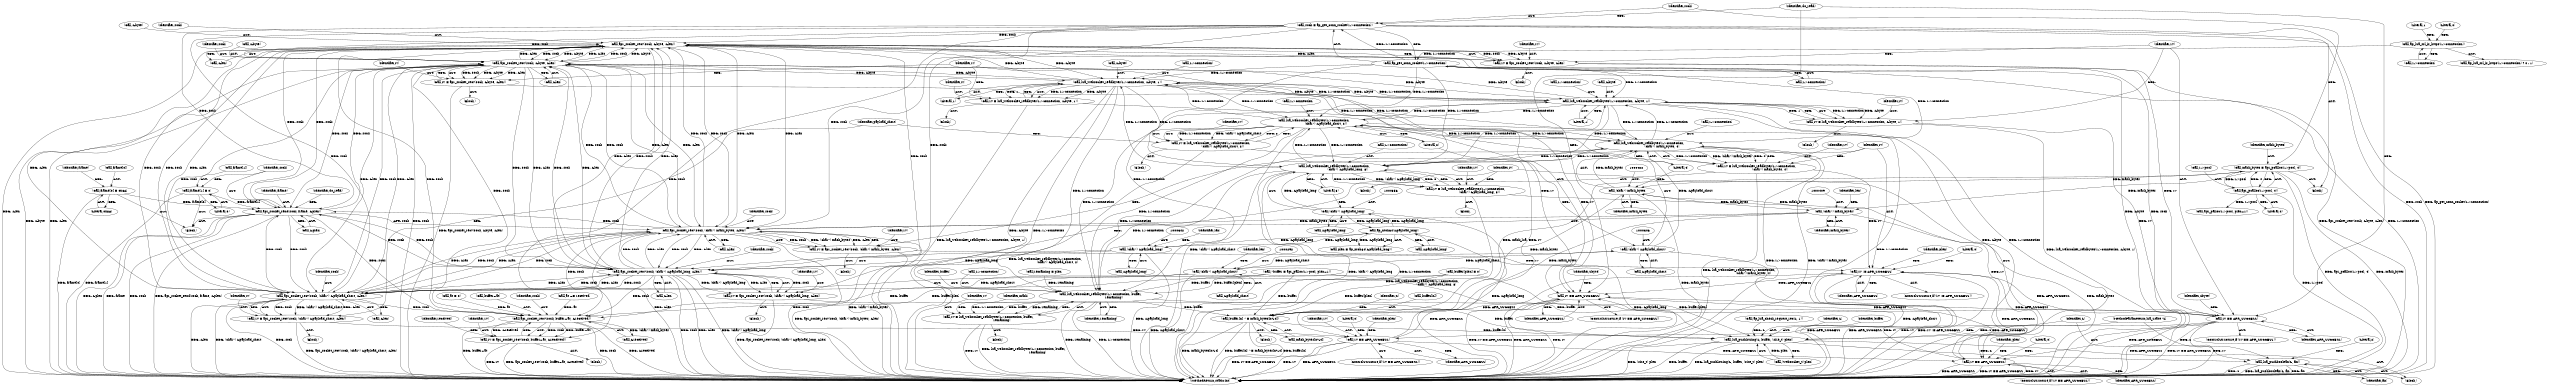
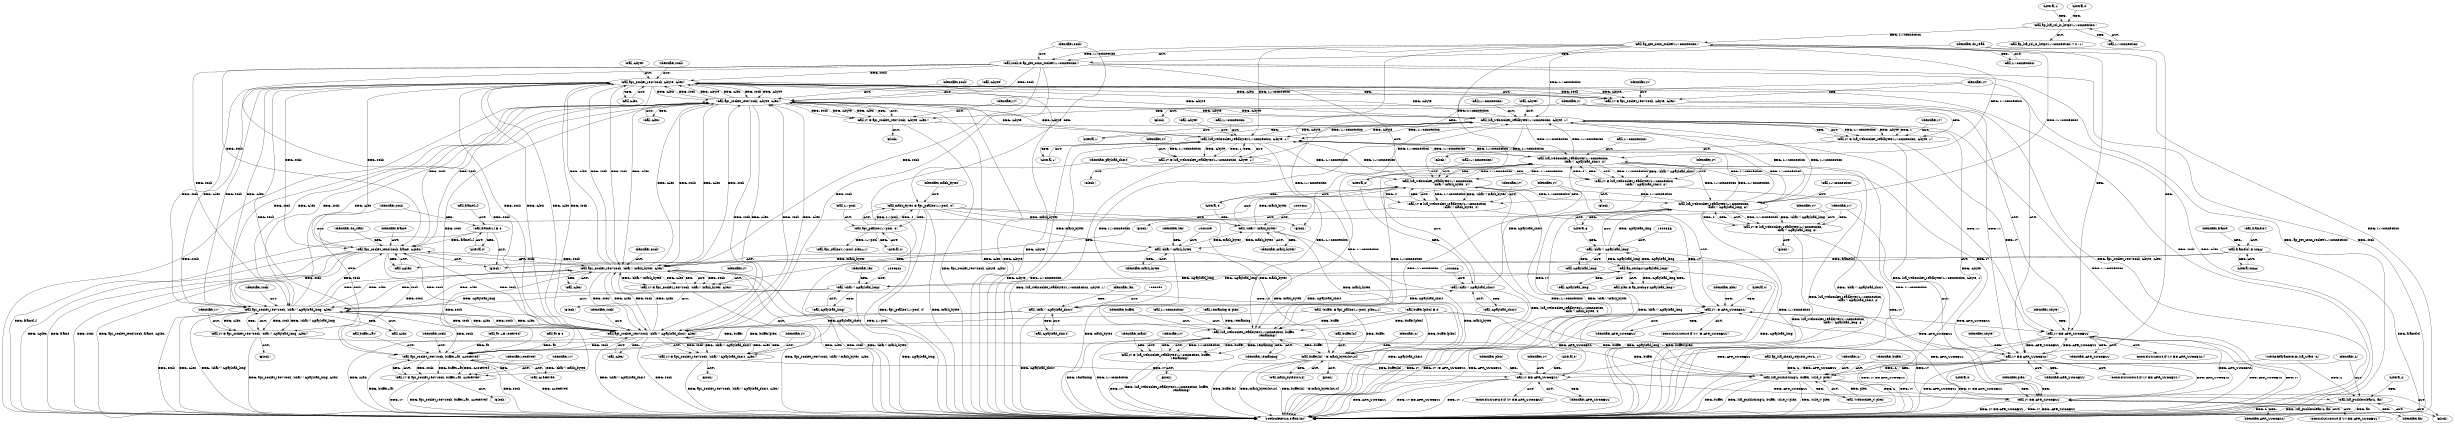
edge "(Call,sock = ap_get_conn_socket(r->connection))" -> "(Call,ap_get_conn_socket(r->connection))": removed, label "CFG:"
edge "(Call,frame[0] = 0x8A)" -> "(Call,apr_socket_send(sock, frame, &plen))": now "(Call,frame[0] = 0x8A)" -> "(Call,&plen)"
edge "(Call,mask_bytes = apr_pcalloc(r->pool, 4))" -> "(Call,buffer[n] ^= mask_bytes[n%4])": label "DDG: mask_lua" -> "DDG: mask_bytes"
edge "(Call,plen = ap_ntoh64(&payload_long))" -> "(Call,ap_ntoh64(&payload_long))": added, label "CFG:"
